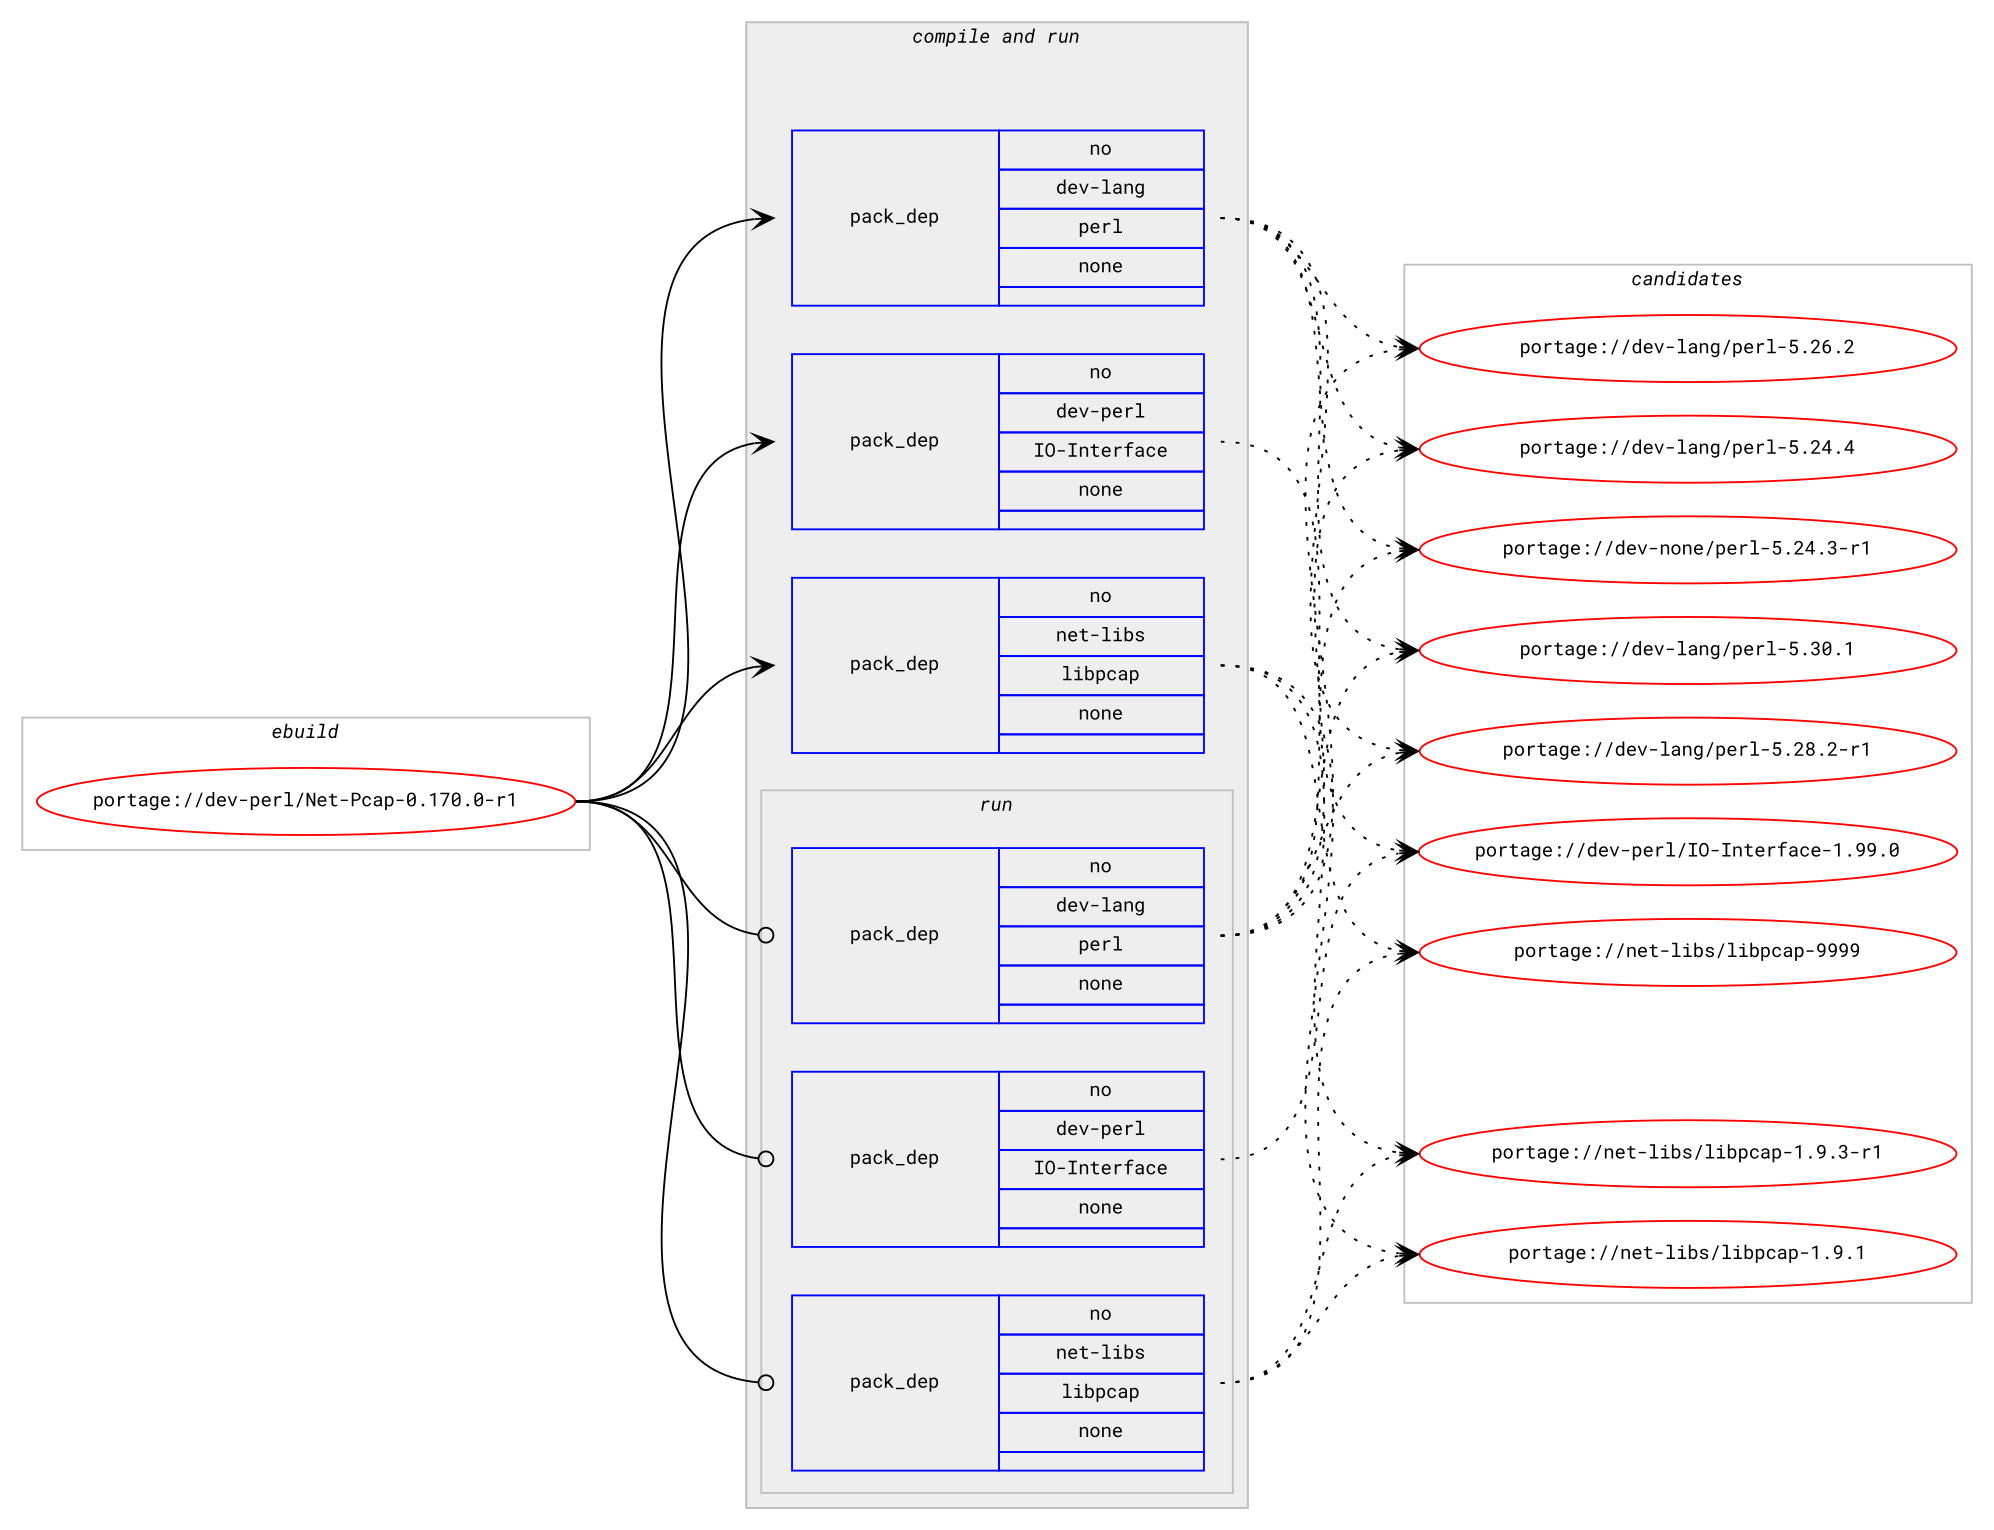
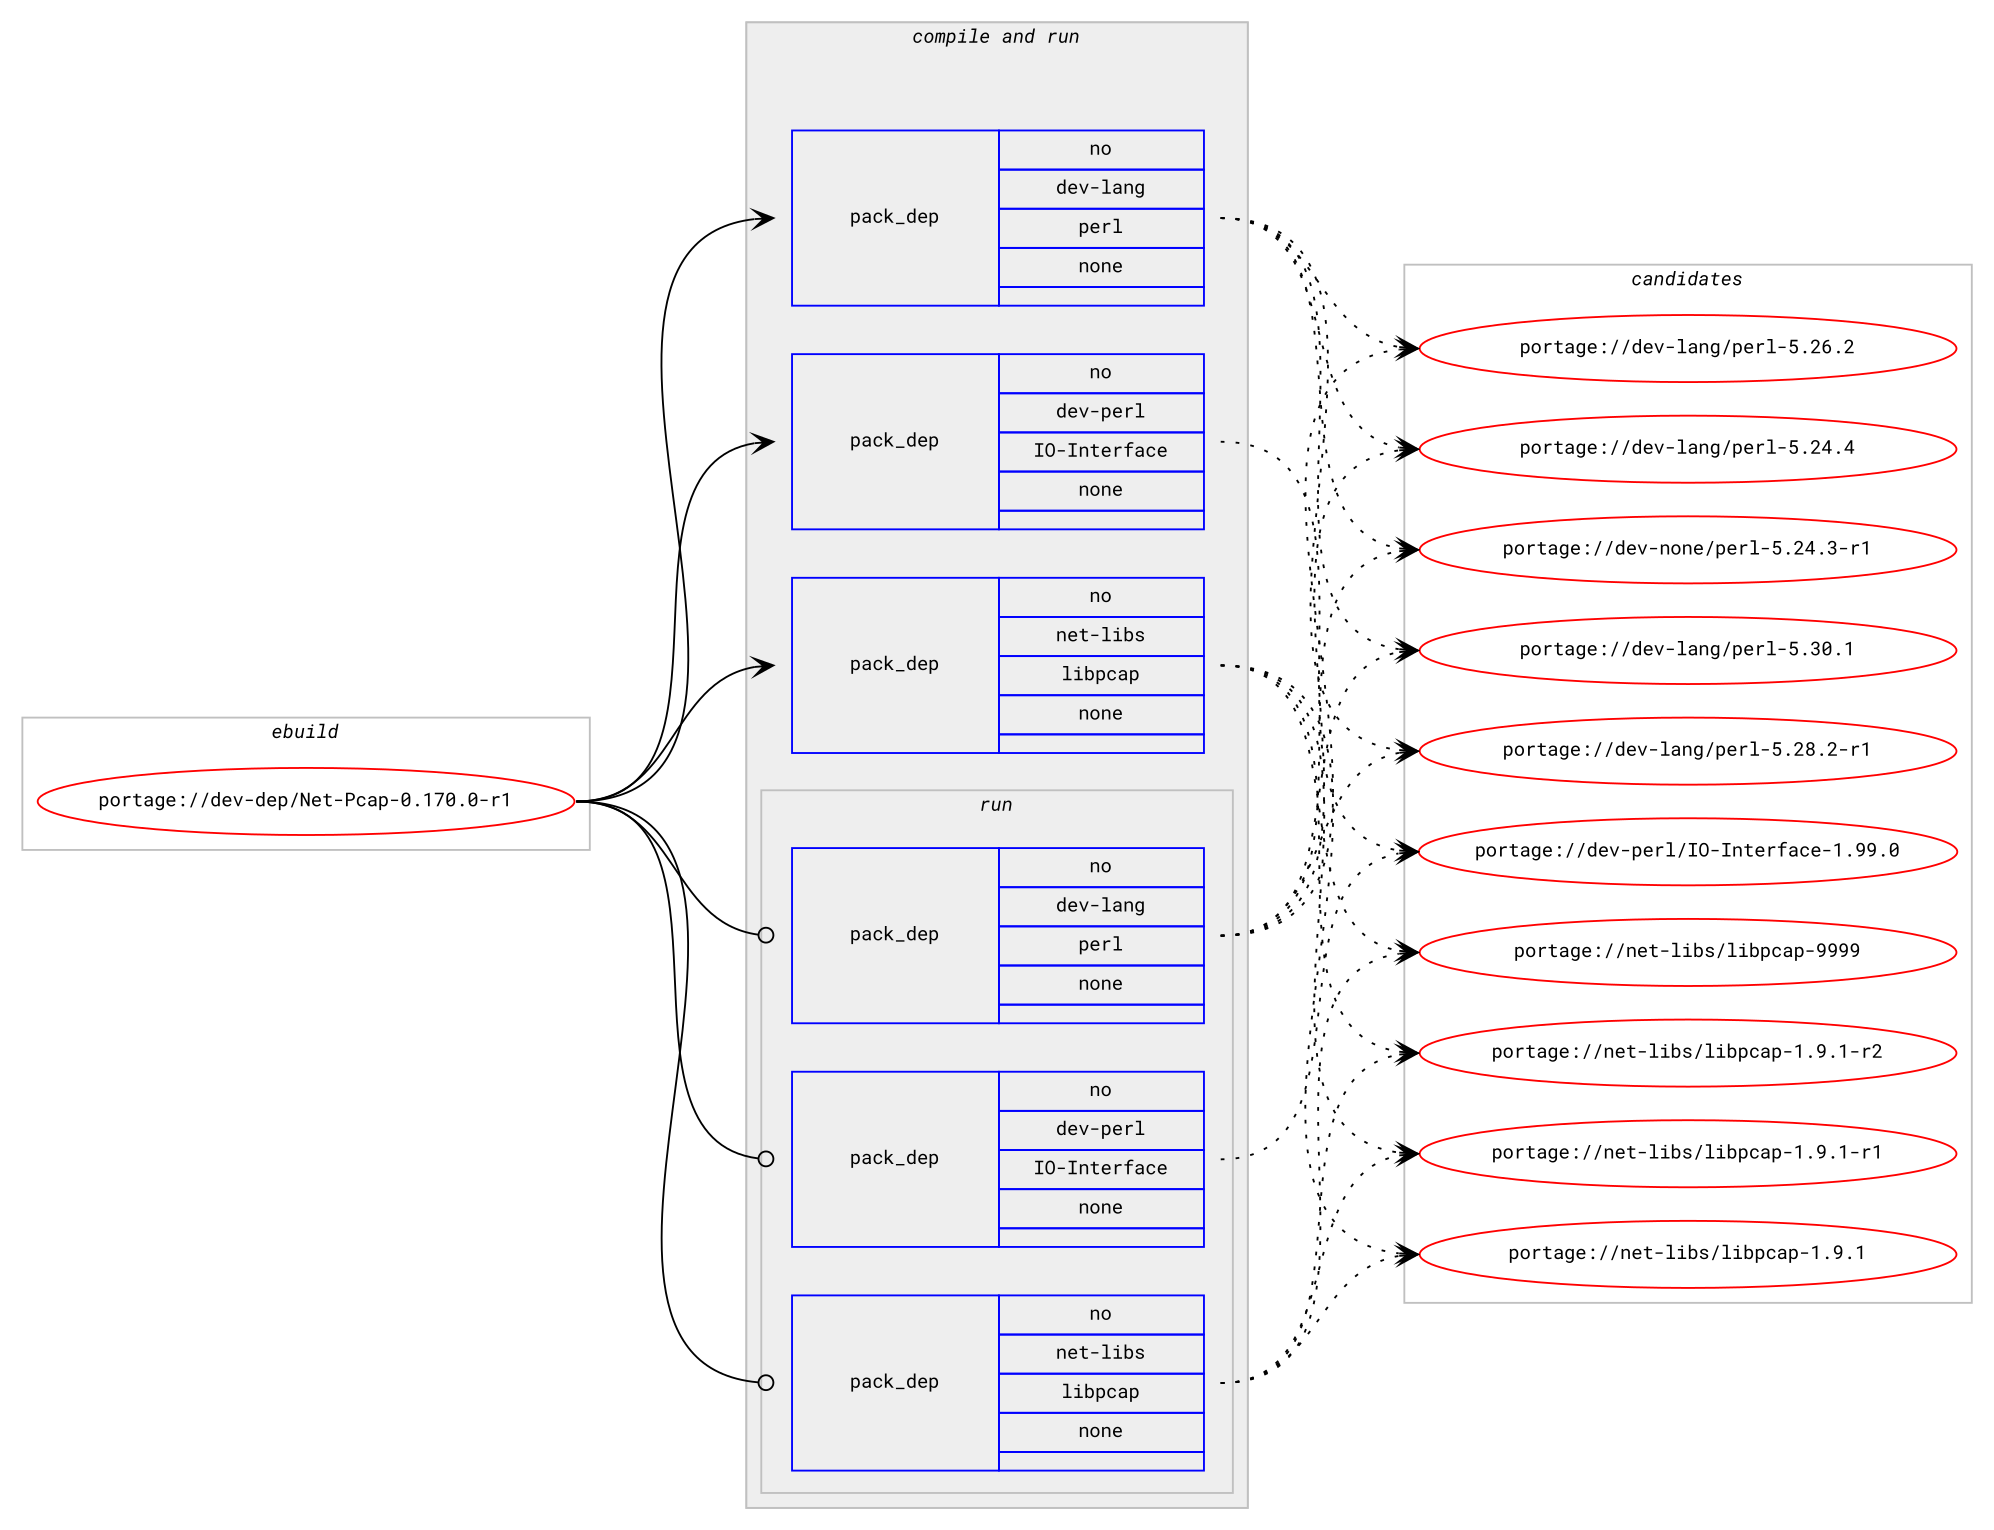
node "portage://dev-perl/Net-Pcap-0.170.0-r1": label "portage://dev-perl/Net-Pcap-0.170.0-r1" -> "portage://dev-dep/Net-Pcap-0.170.0-r1"
node "portage://net-libs/libpcap-1.9.1-r2": added
node "portage://net-libs/libpcap-1.9.3-r1": label "portage://net-libs/libpcap-1.9.3-r1" -> "portage://net-libs/libpcap-1.9.1-r1"
